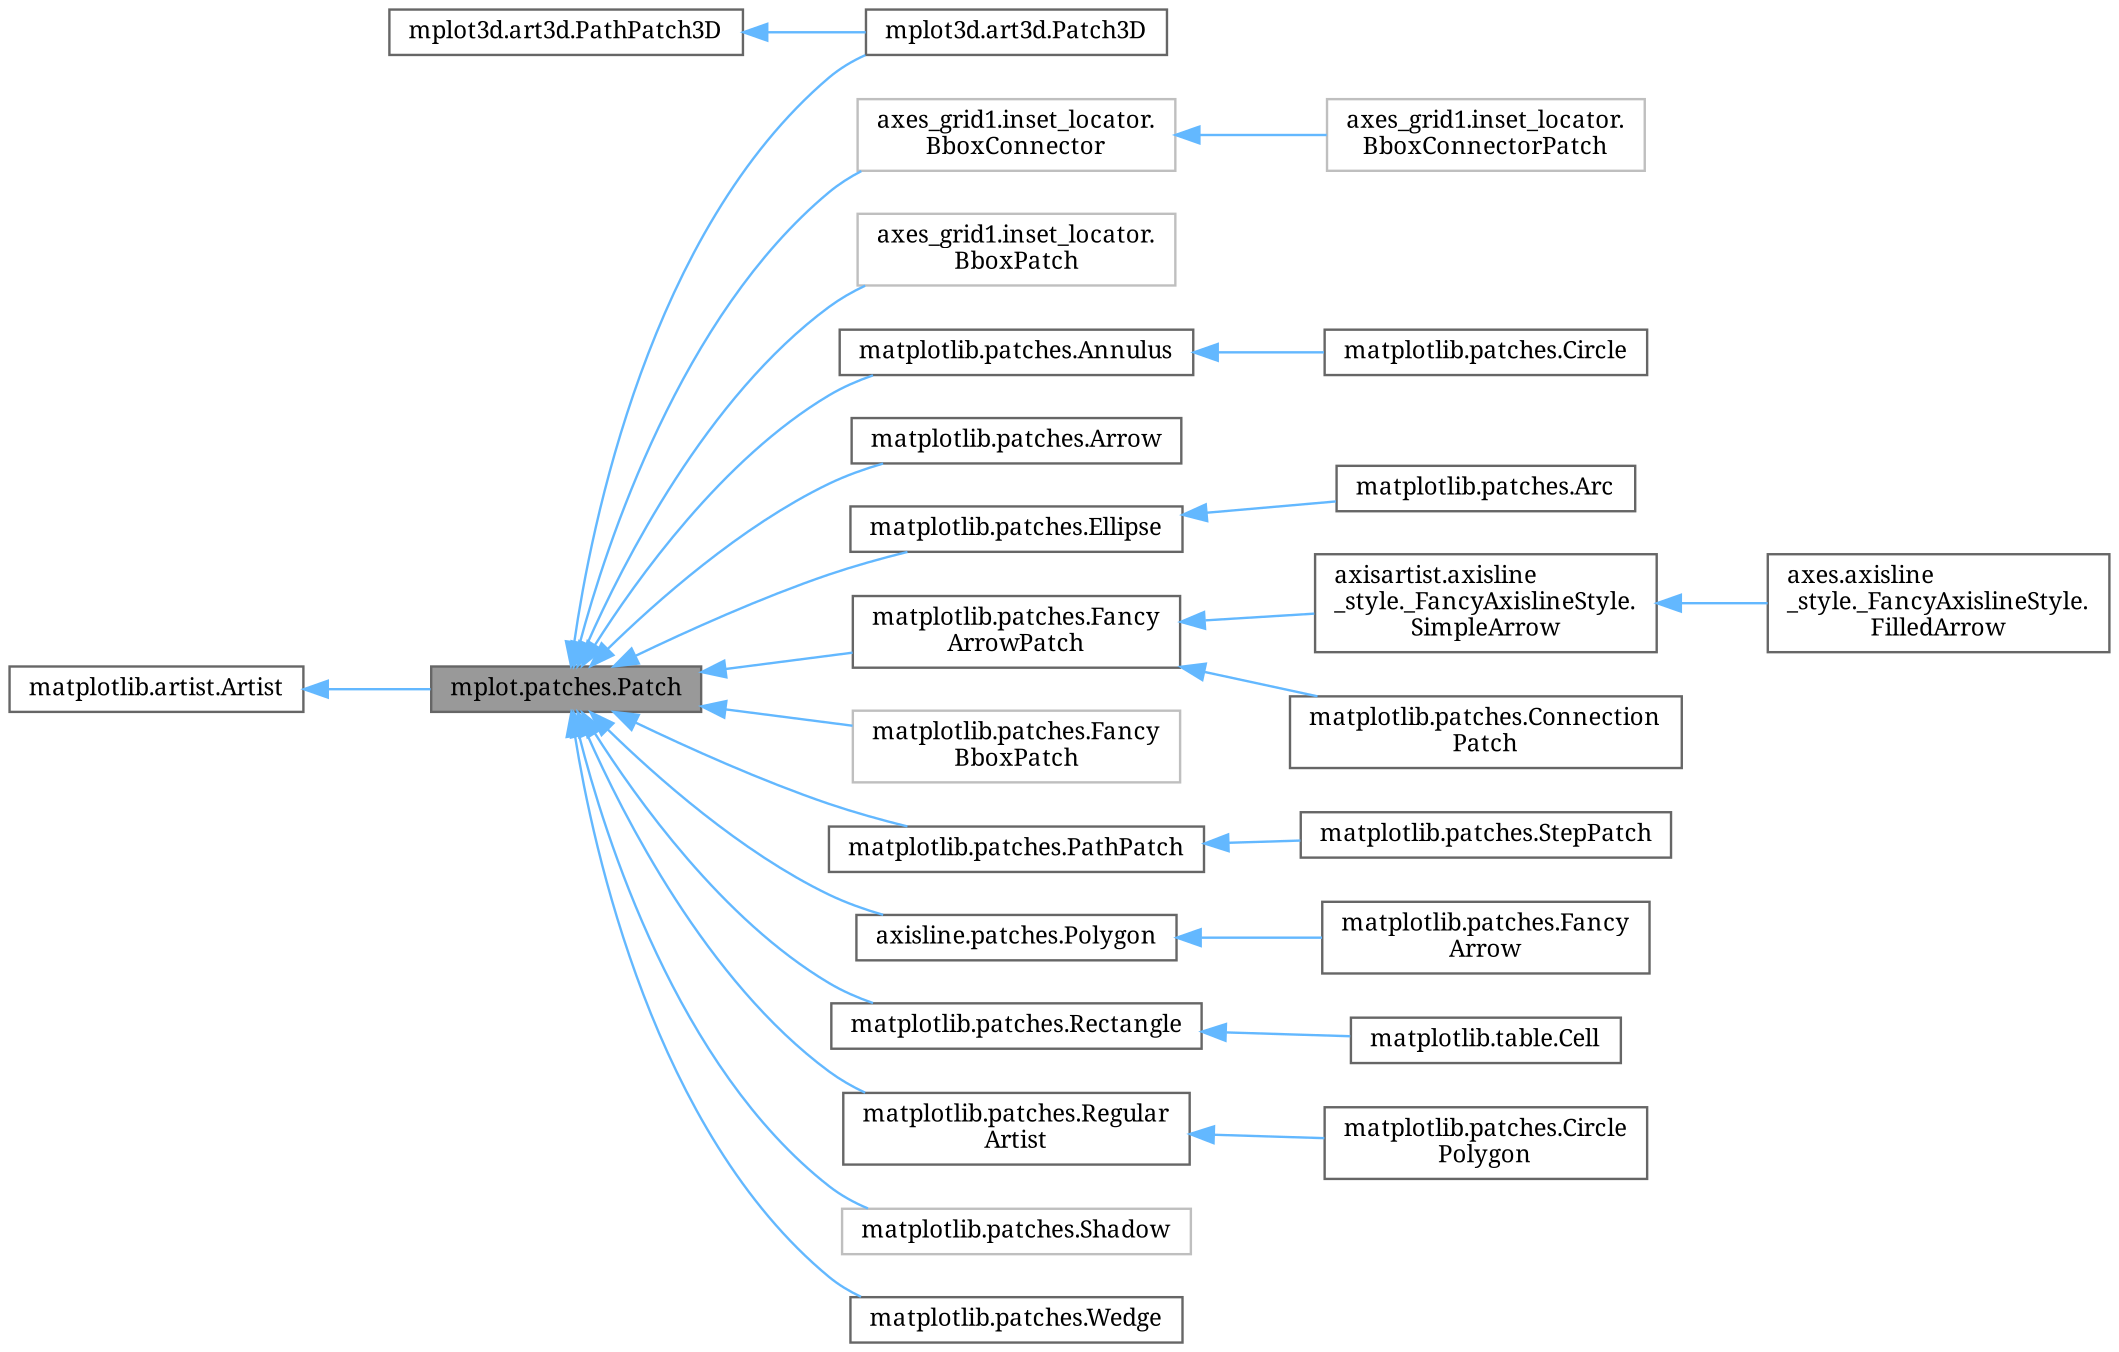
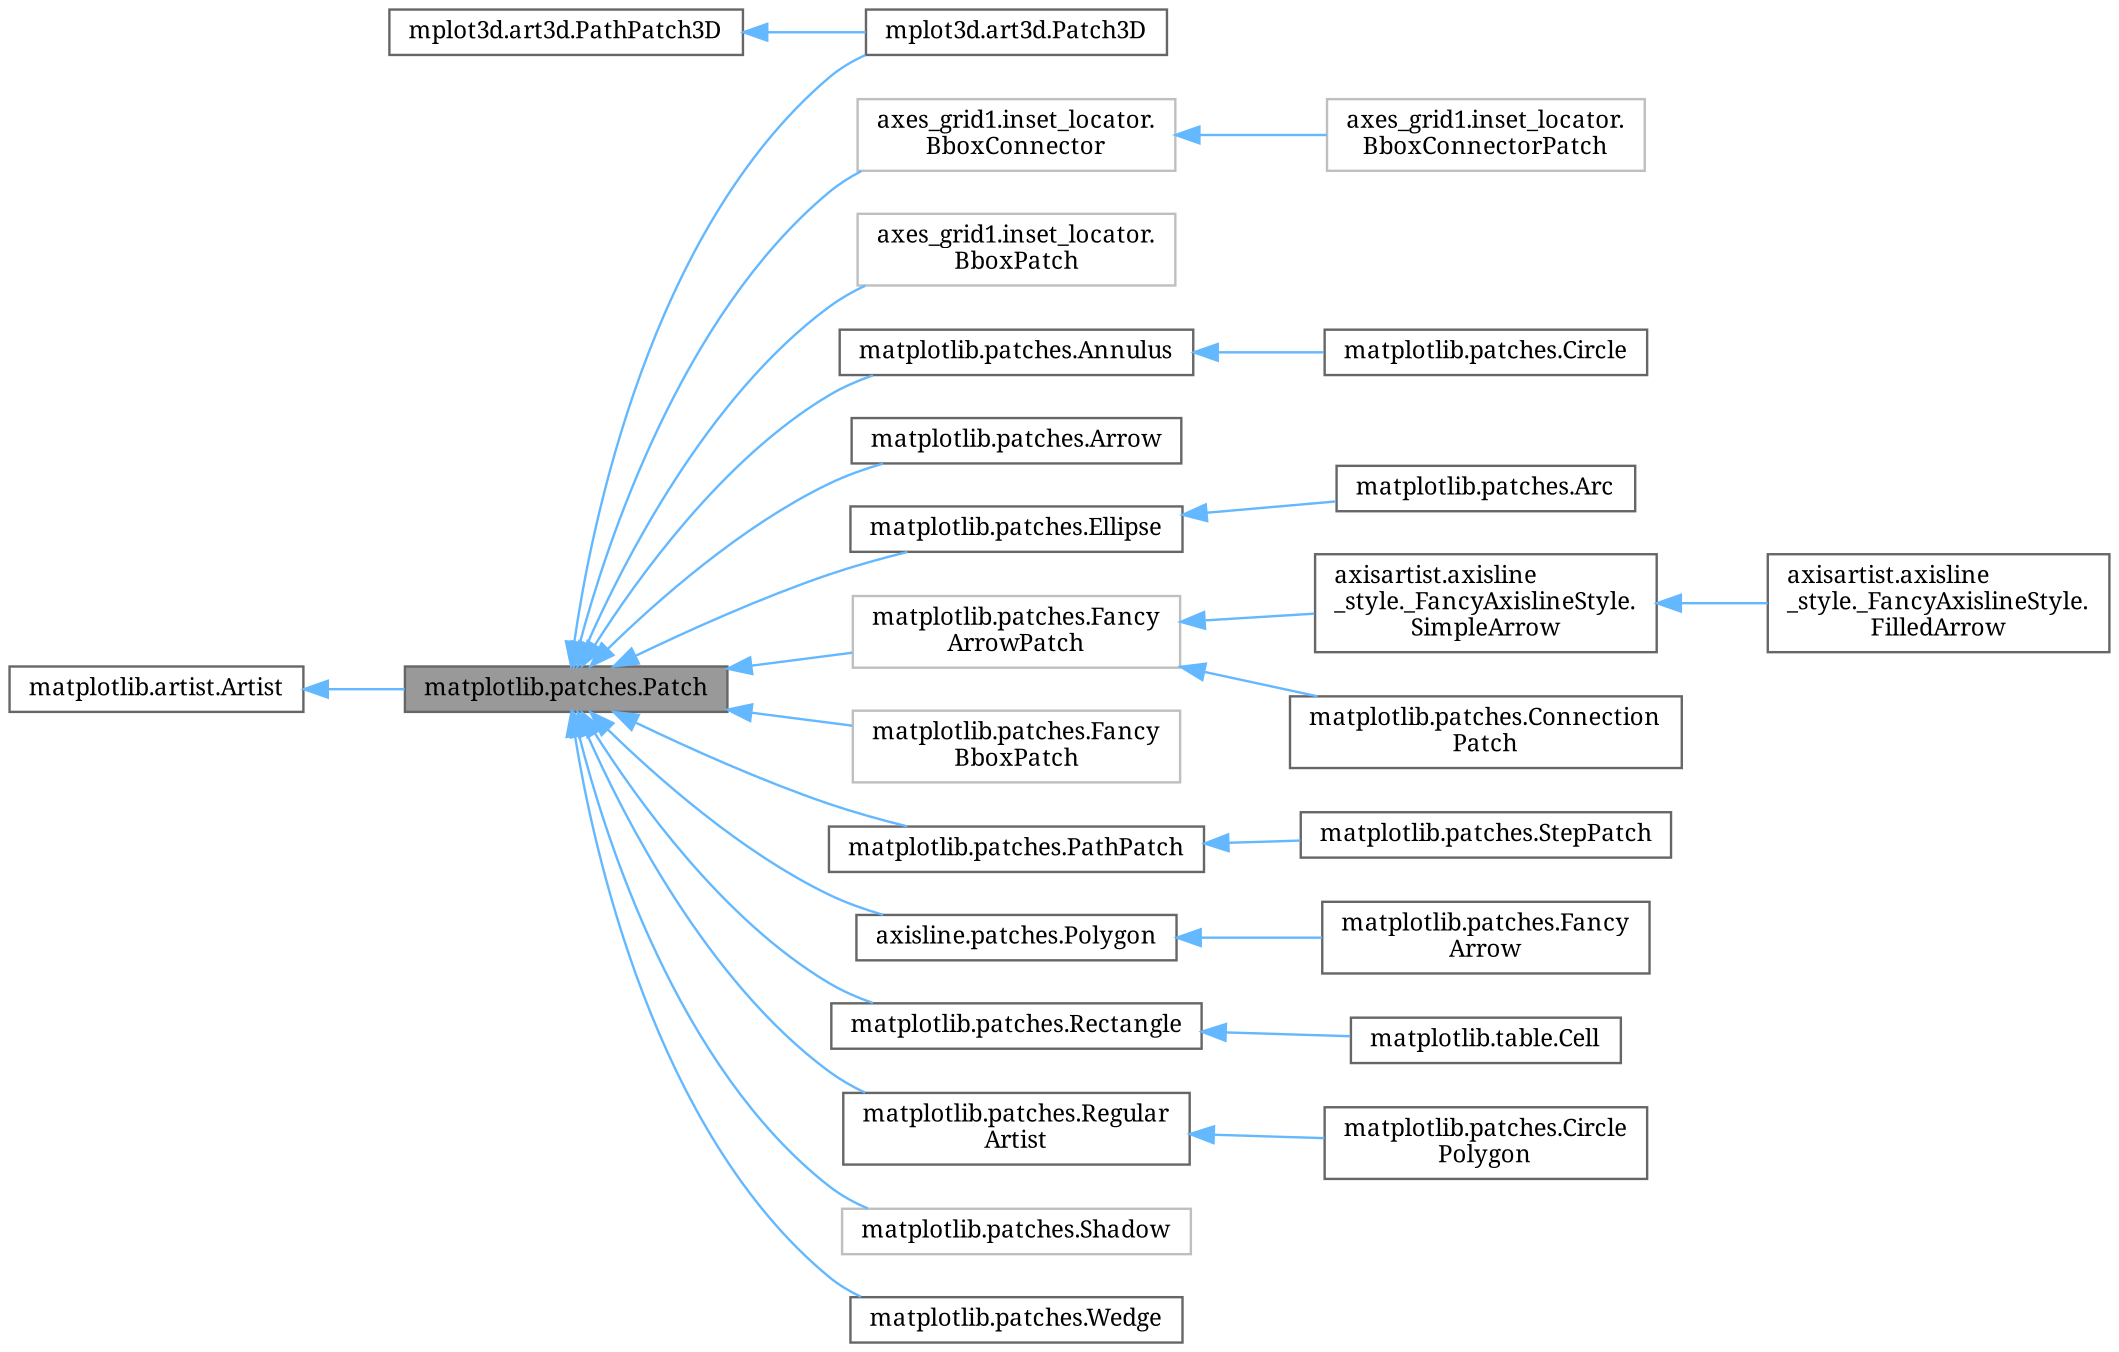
node "axes.axisline _style._FancyAxislineStyle. FilledArrow": label "axes.axisline _style._FancyAxislineStyle. FilledArrow" -> "axisartist.axisline _style._FancyAxislineStyle. FilledArrow"
node "matplotlib.patches.Fancy ArrowPatch": color gray40 -> grey75
node "mplot.patches.Patch": label "mplot.patches.Patch" -> "matplotlib.patches.Patch"
